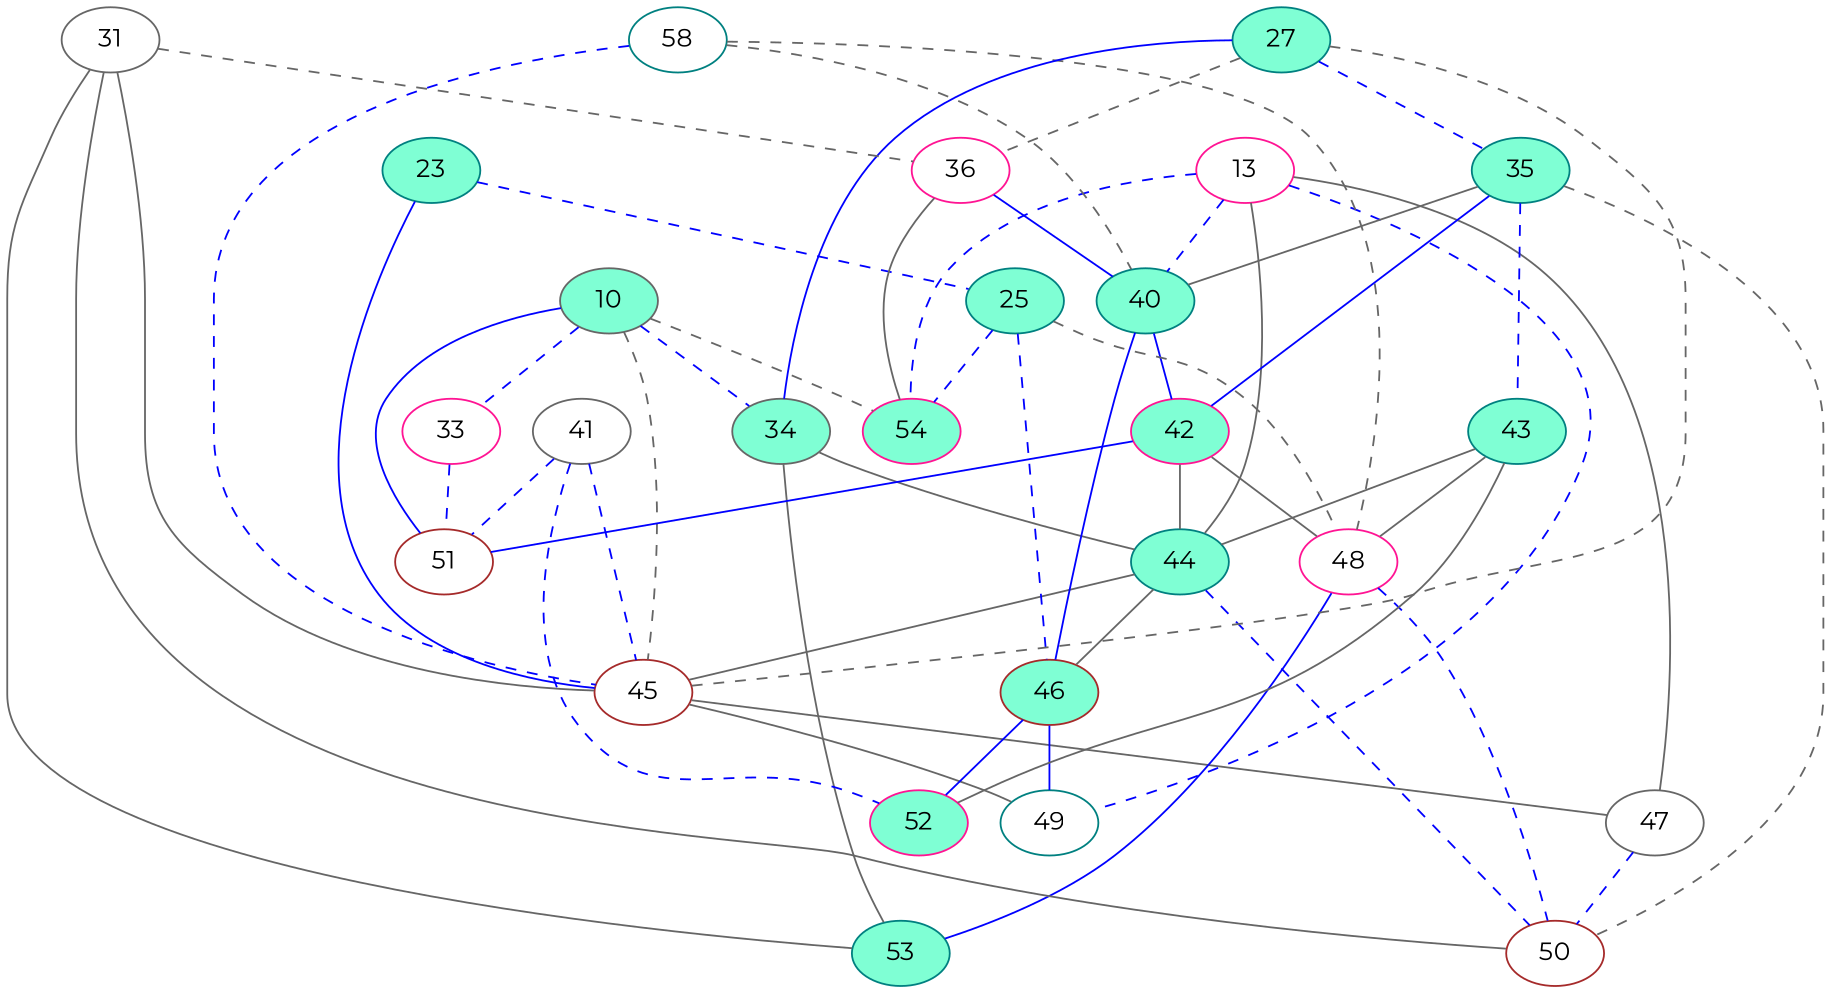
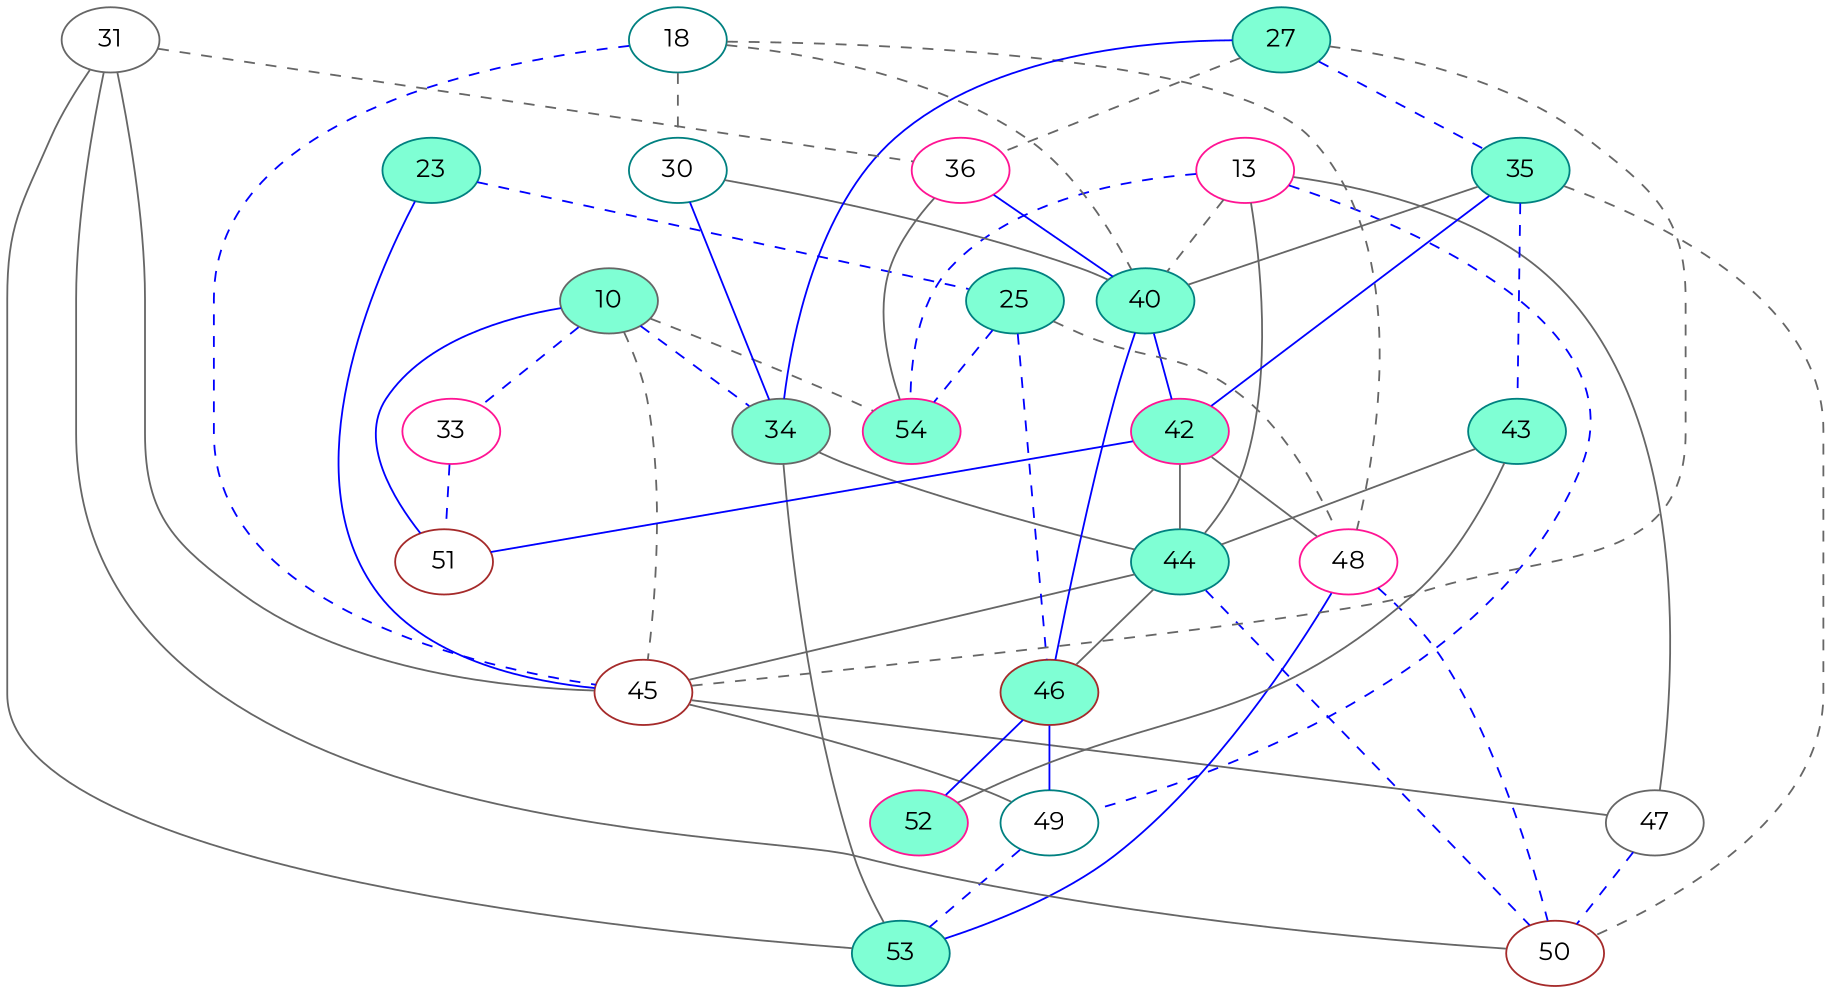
node "58": label "58" -> "18"
node "30": added
edge "13" -- "40": color blue -> gray40
node "41": removed
edge "43" -- "48": removed
edge "49" -- "53": added
